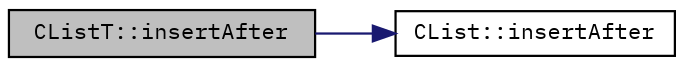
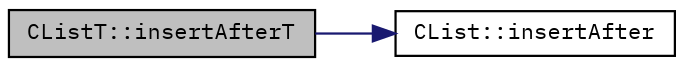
node "CListT::insertAfter": label "CListT::insertAfter" -> "CListT::insertAfterT"
